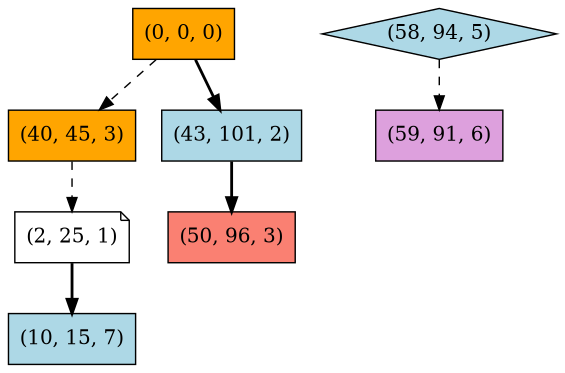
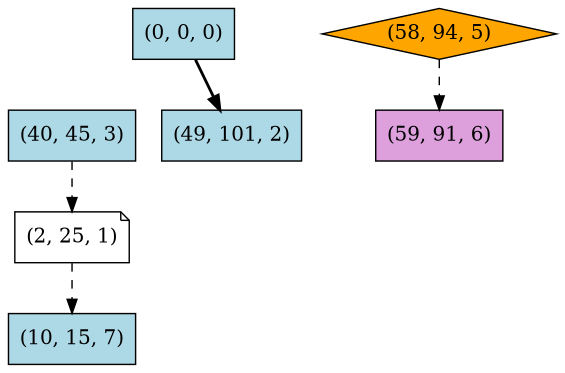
node "(0, 0, 0)": fillcolor orange -> lightblue
node "(58, 94, 5)": fillcolor lightblue -> orange
edge "(0, 0, 0)" -> "(40, 45, 3)": removed
node "(40, 45, 3)": fillcolor orange -> lightblue
node "(43, 101, 2)": label "(43, 101, 2)" -> "(49, 101, 2)"
node "(50, 96, 3)": removed
edge "(2, 25, 1)" -> "(10, 15, 7)": style bold -> dashed
